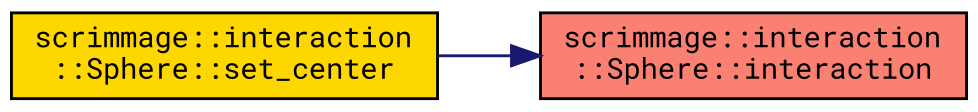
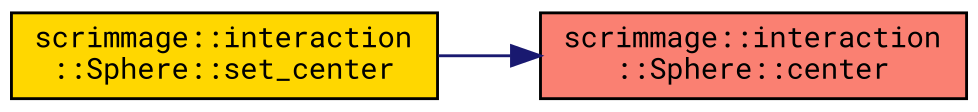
node "scrimmage::interaction ::Sphere::interaction": label "scrimmage::interaction ::Sphere::interaction" -> "scrimmage::interaction ::Sphere::center"
